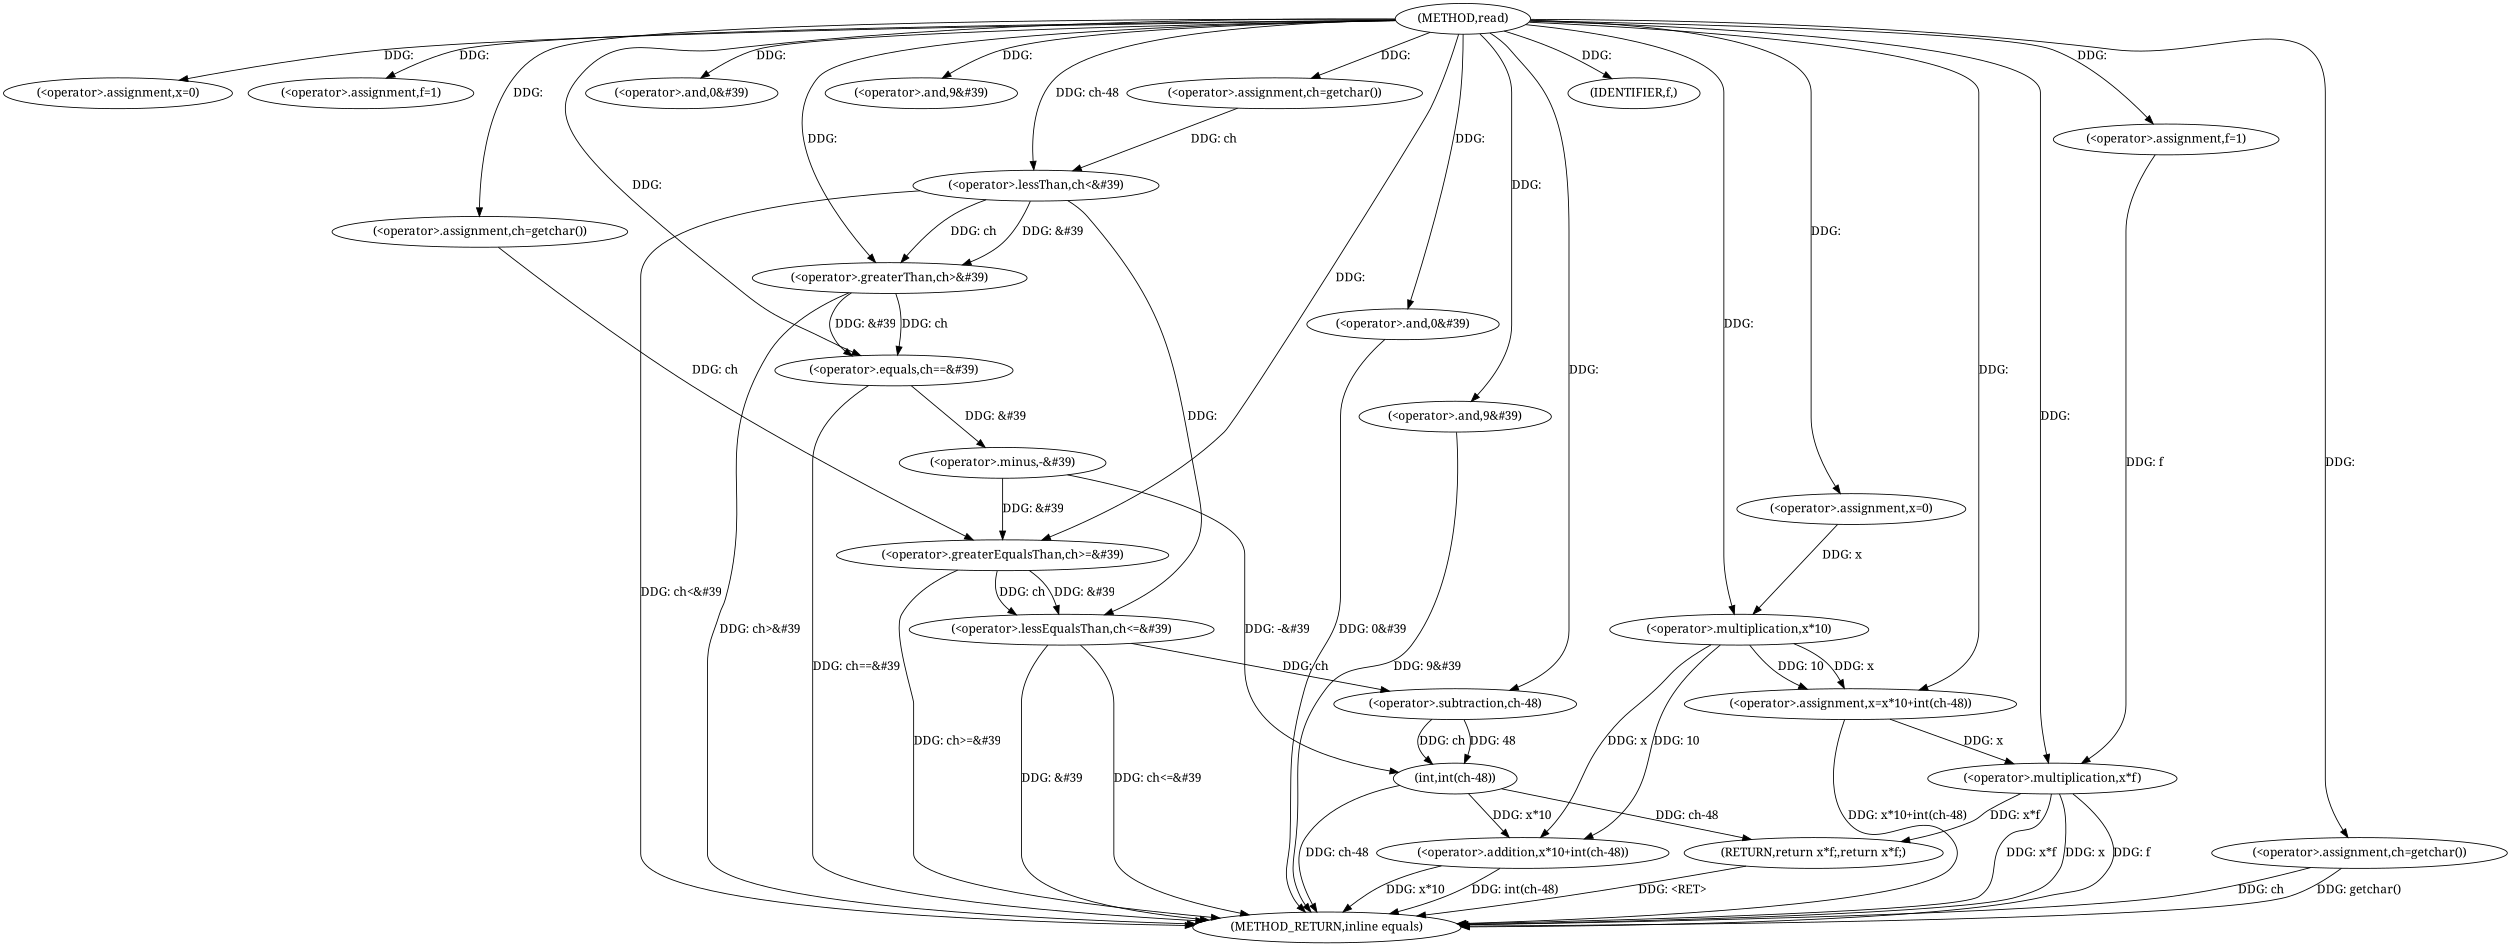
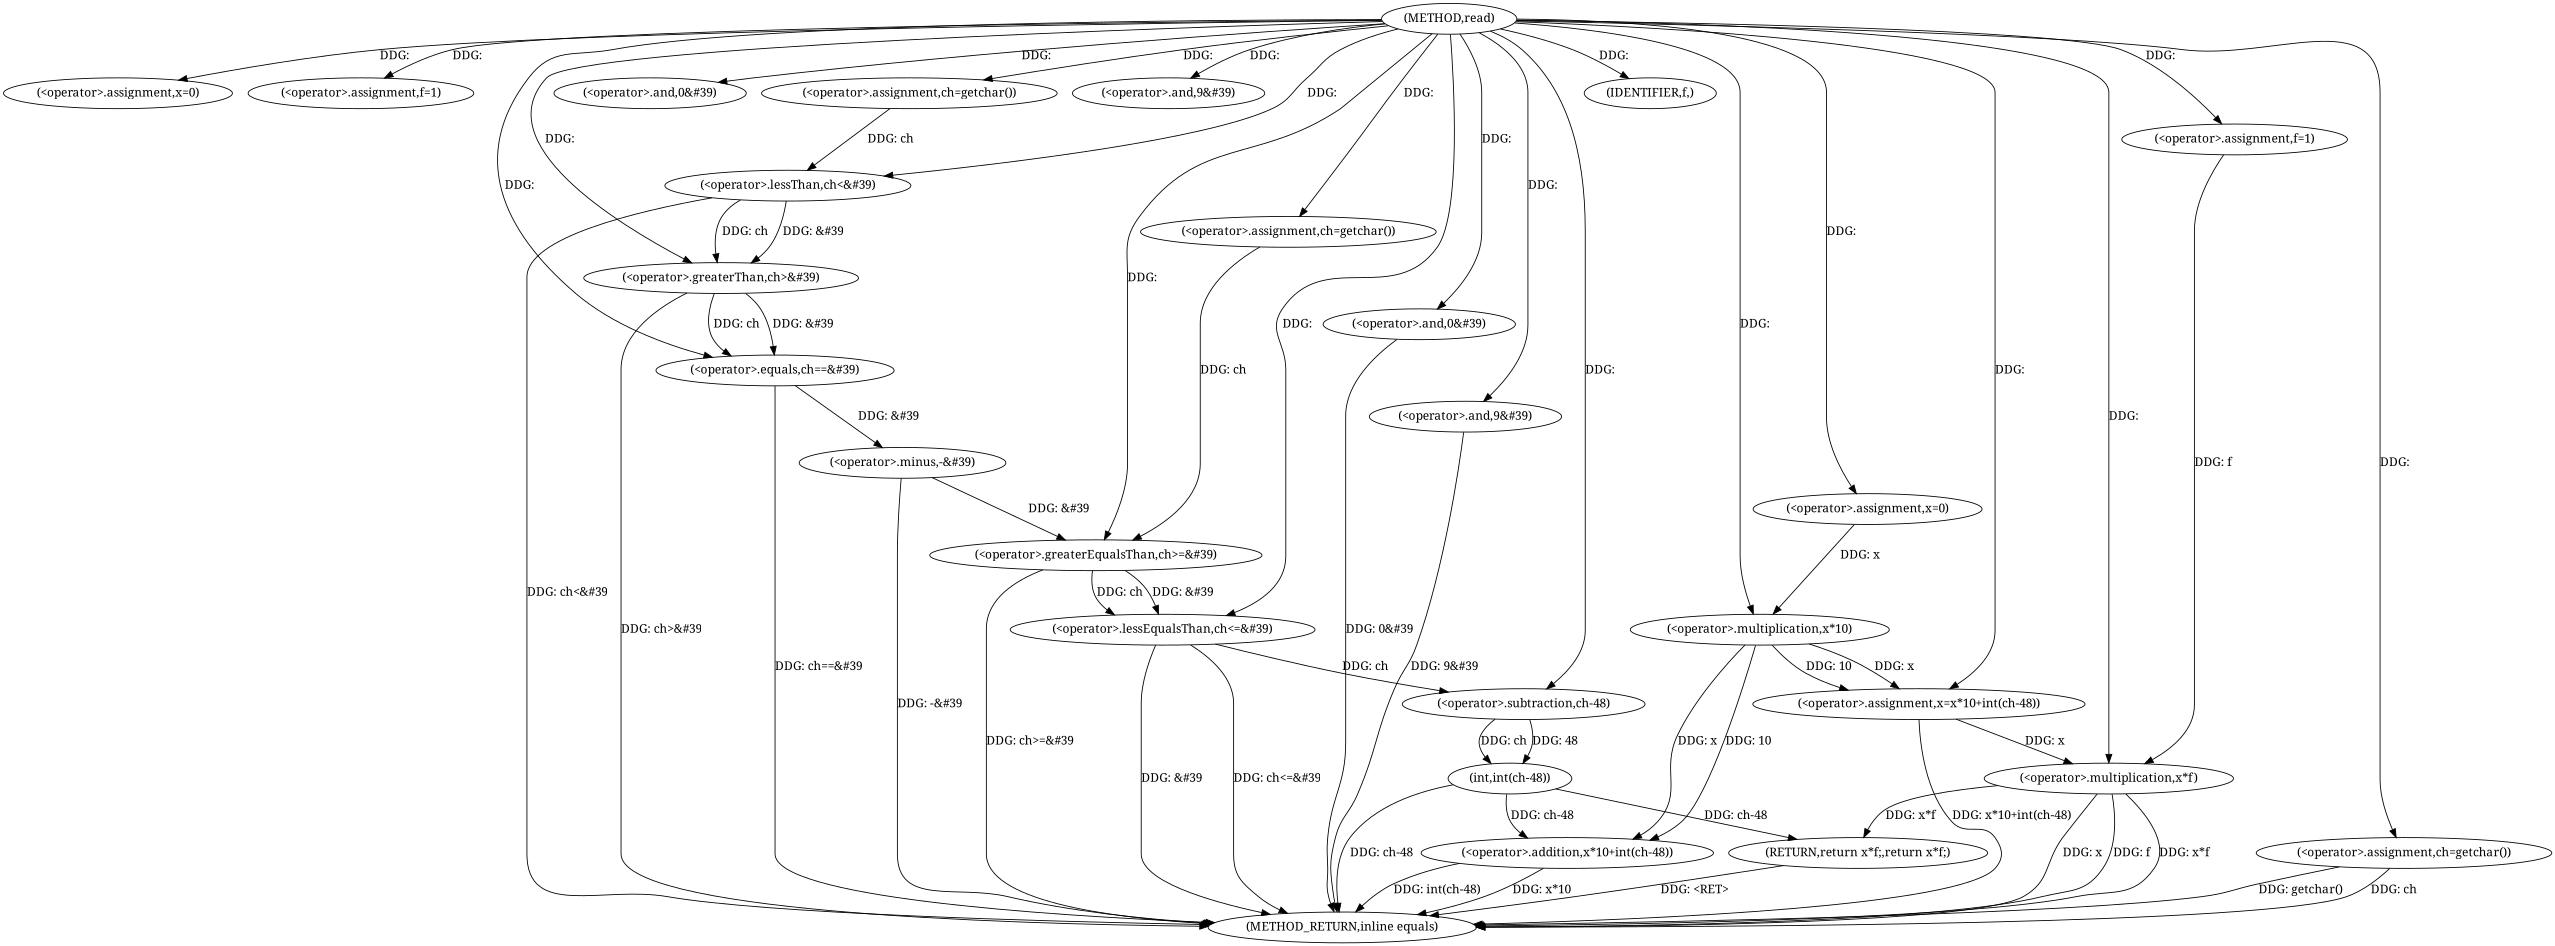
edge "(METHOD,read)" -> "(<operator>.lessThan,ch<&#39)": label "DDG: ch-48" -> "DDG: "
edge "(<operator>.lessThan,ch<&#39)" -> "(<operator>.lessEqualsThan,ch<=&#39)": now "(METHOD,read)" -> "(<operator>.lessEqualsThan,ch<=&#39)"
edge "(<operator>.minus,-&#39)" -> "(int,int(ch-48))": now "(<operator>.minus,-&#39)" -> "(METHOD_RETURN,inline equals)"
edge "(int,int(ch-48))" -> "(<operator>.addition,x*10+int(ch-48))": label "DDG: x*10" -> "DDG: ch-48"
